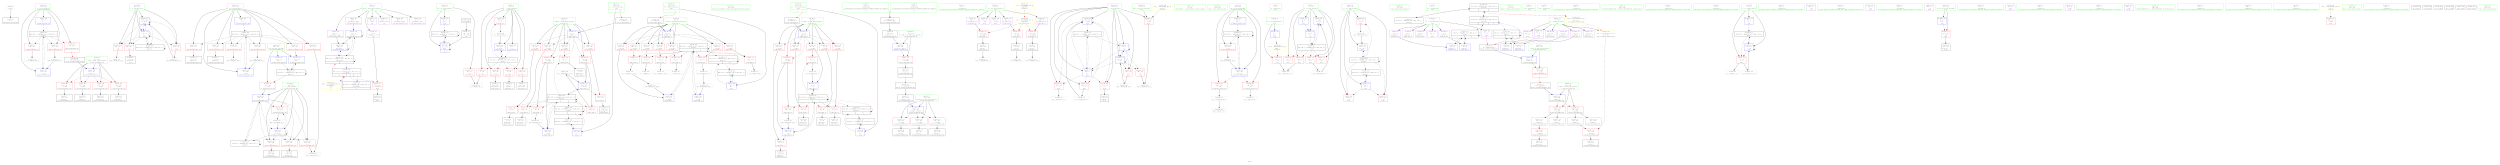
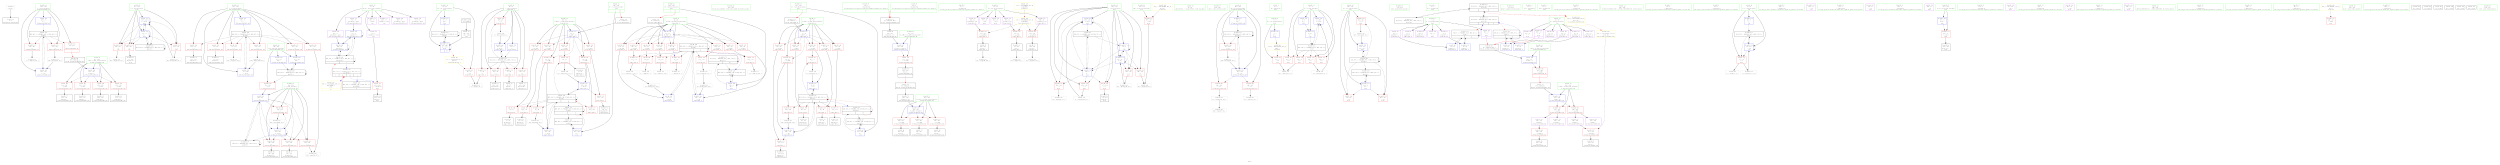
edge "NodeID: 48" -> "NodeID: 223": now "NodeID: 48" -> "NodeID: 215"
edge "NodeID: 23" -> "NodeID: 99": reversed
edge "NodeID: 24" -> "NodeID: 484": now "NodeID: 24" -> "NodeID: 105"
node "NodeID: 155": added
edge "NodeID: 388" -> "NodeID: 375": now "NodeID: 388" -> "NodeID: 418"
node "NodeID: 451": added
edge "NodeID: 177" -> "NodeID: 346": now "NodeID: 170" -> "NodeID: 346"
